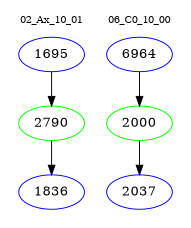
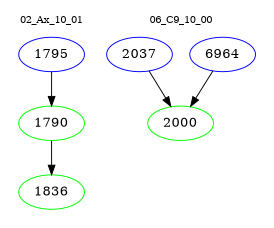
cluster "06_C0_10_00": label "06_C0_10_00" -> "06_C9_10_00"
node "1695": label "1695" -> "1795"
node "2790": label "2790" -> "1790"
edge "2000" -> "2037": reversed
node "1836": color blue -> green
